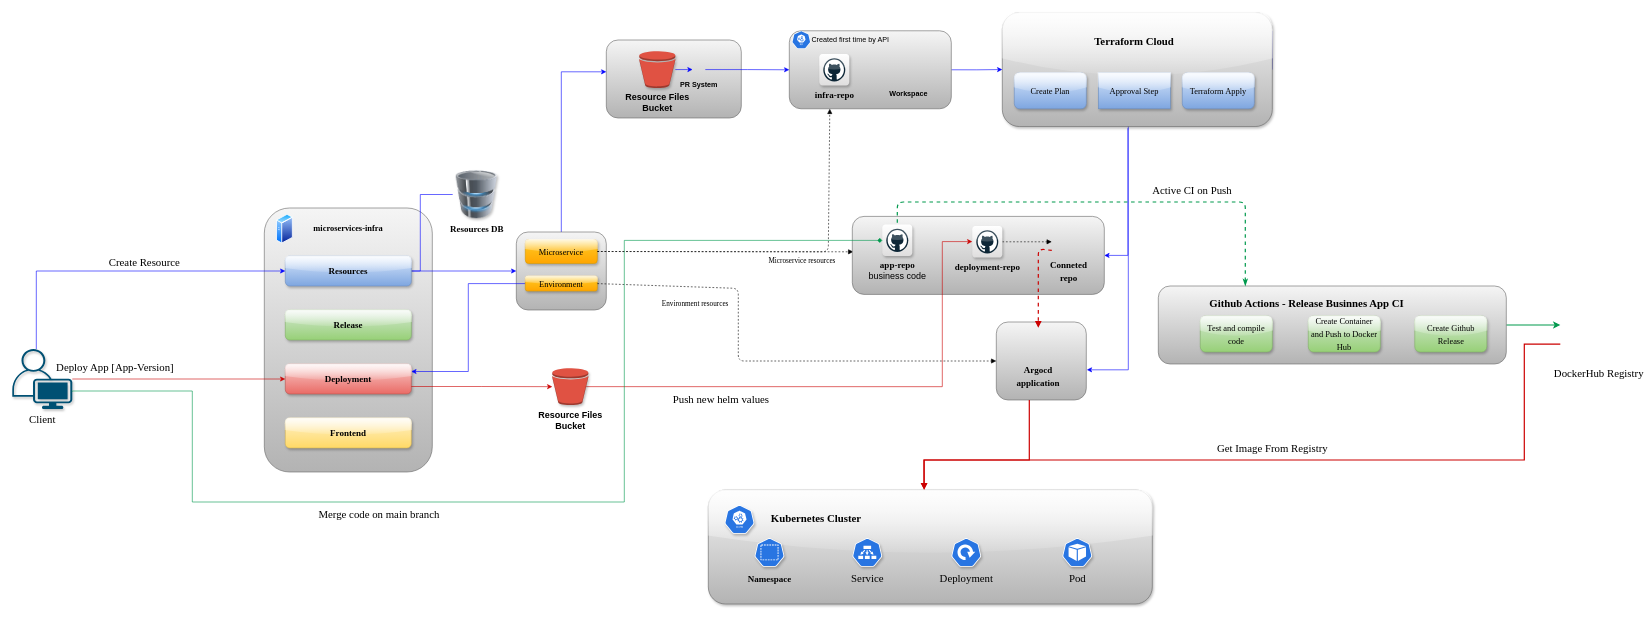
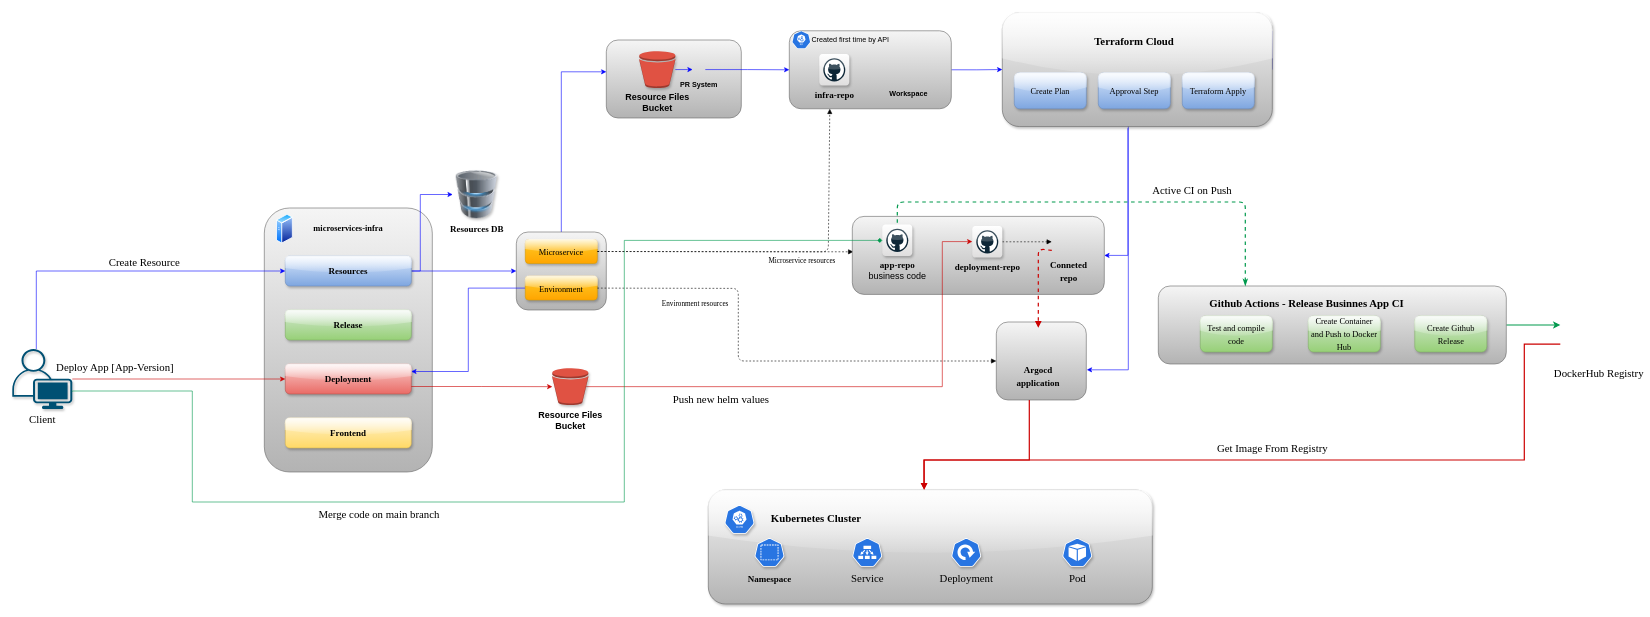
node "Approval Step": shape rectangle -> rounded rectangle
edge "Resources DB" -- "Resources": arrowhead none -> classic
node "Environment": size 72x15 -> 72x24
